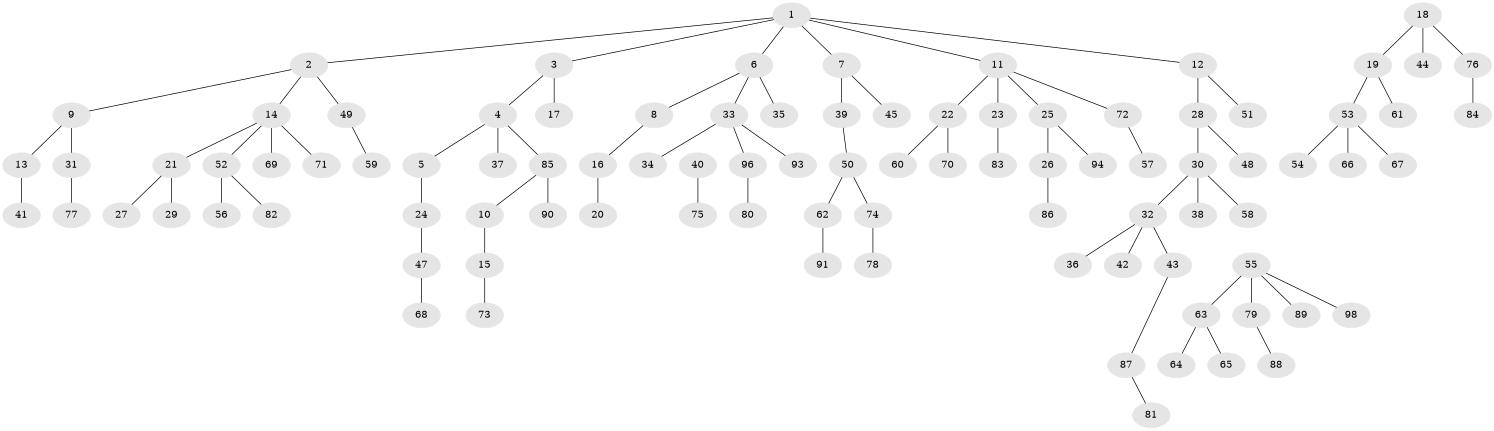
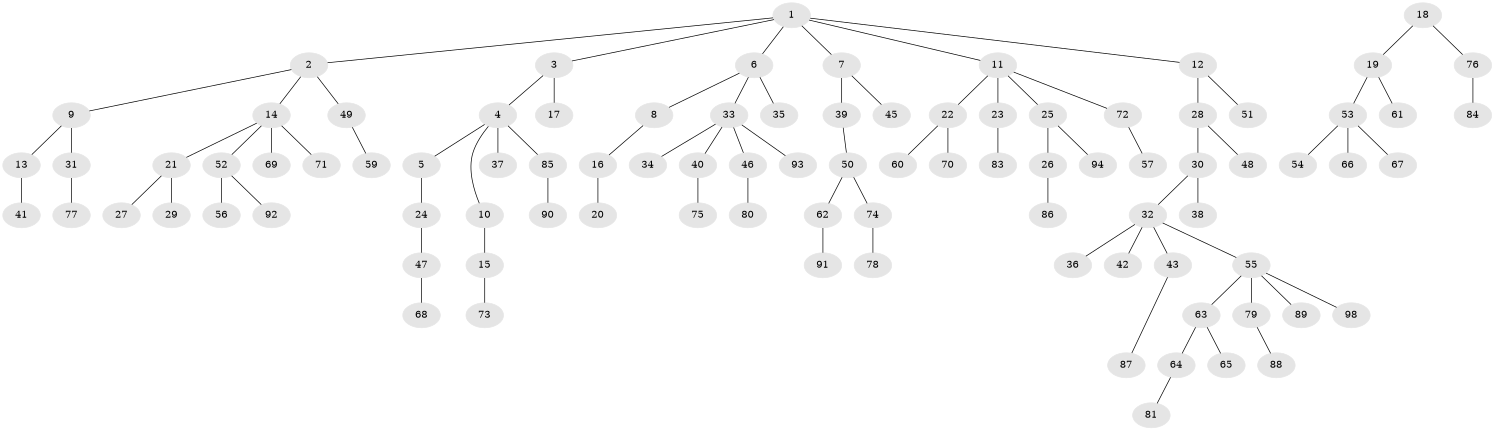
node "44": removed
edge "33" -- "40": added
node "96": label "96" -> "46"
edge "85" -- "10": now "4" -- "10"
node "82": label "82" -> "92"
node "58": removed
edge "32" -- "55": added
edge "87" -- "81": now "64" -- "81"
